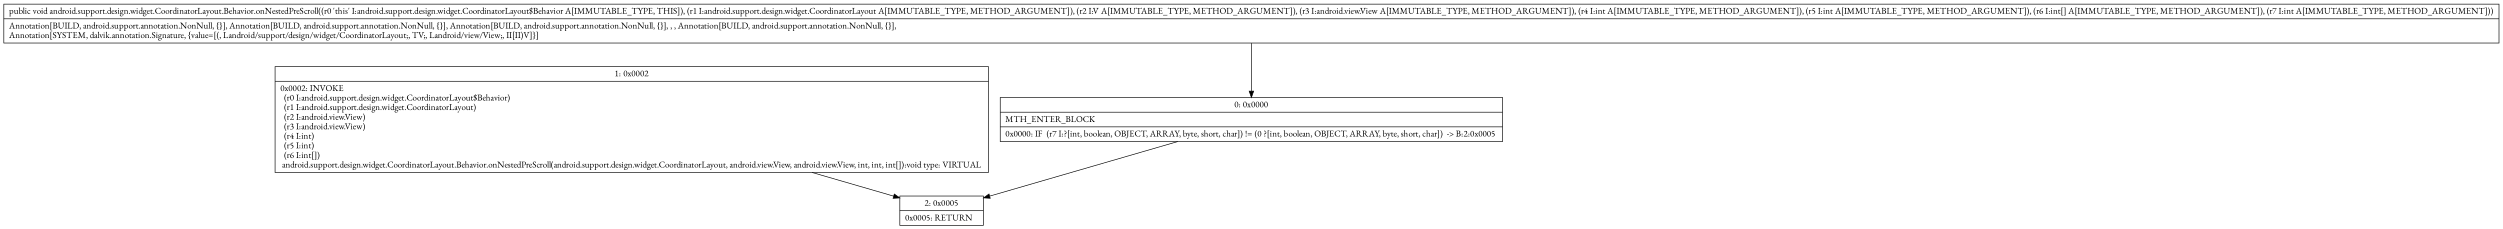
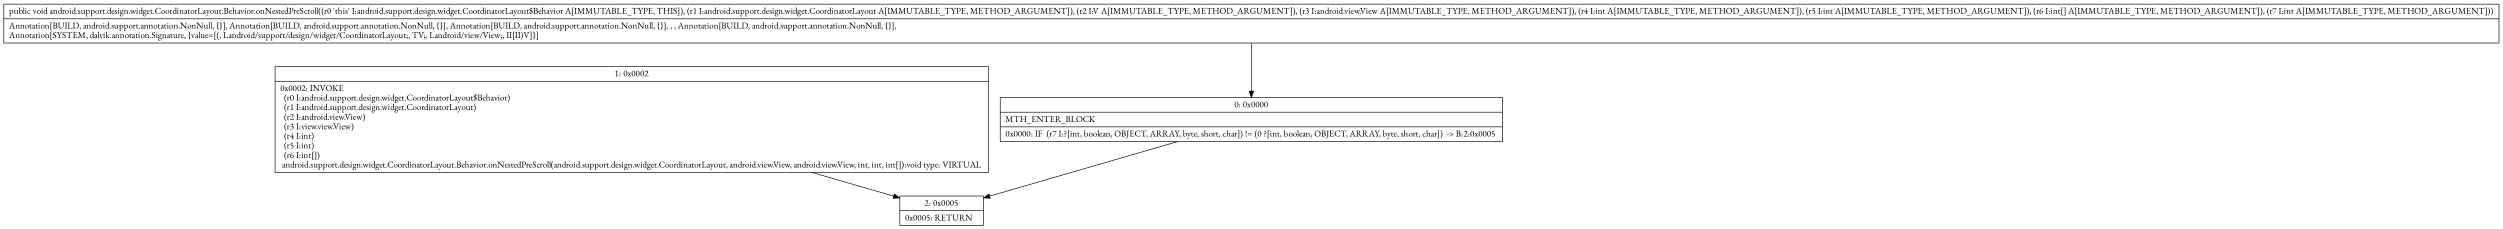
node "1: 0x0002": text "(r3 I:android.view.View)" -> "(r3 I:view.view.View)"
